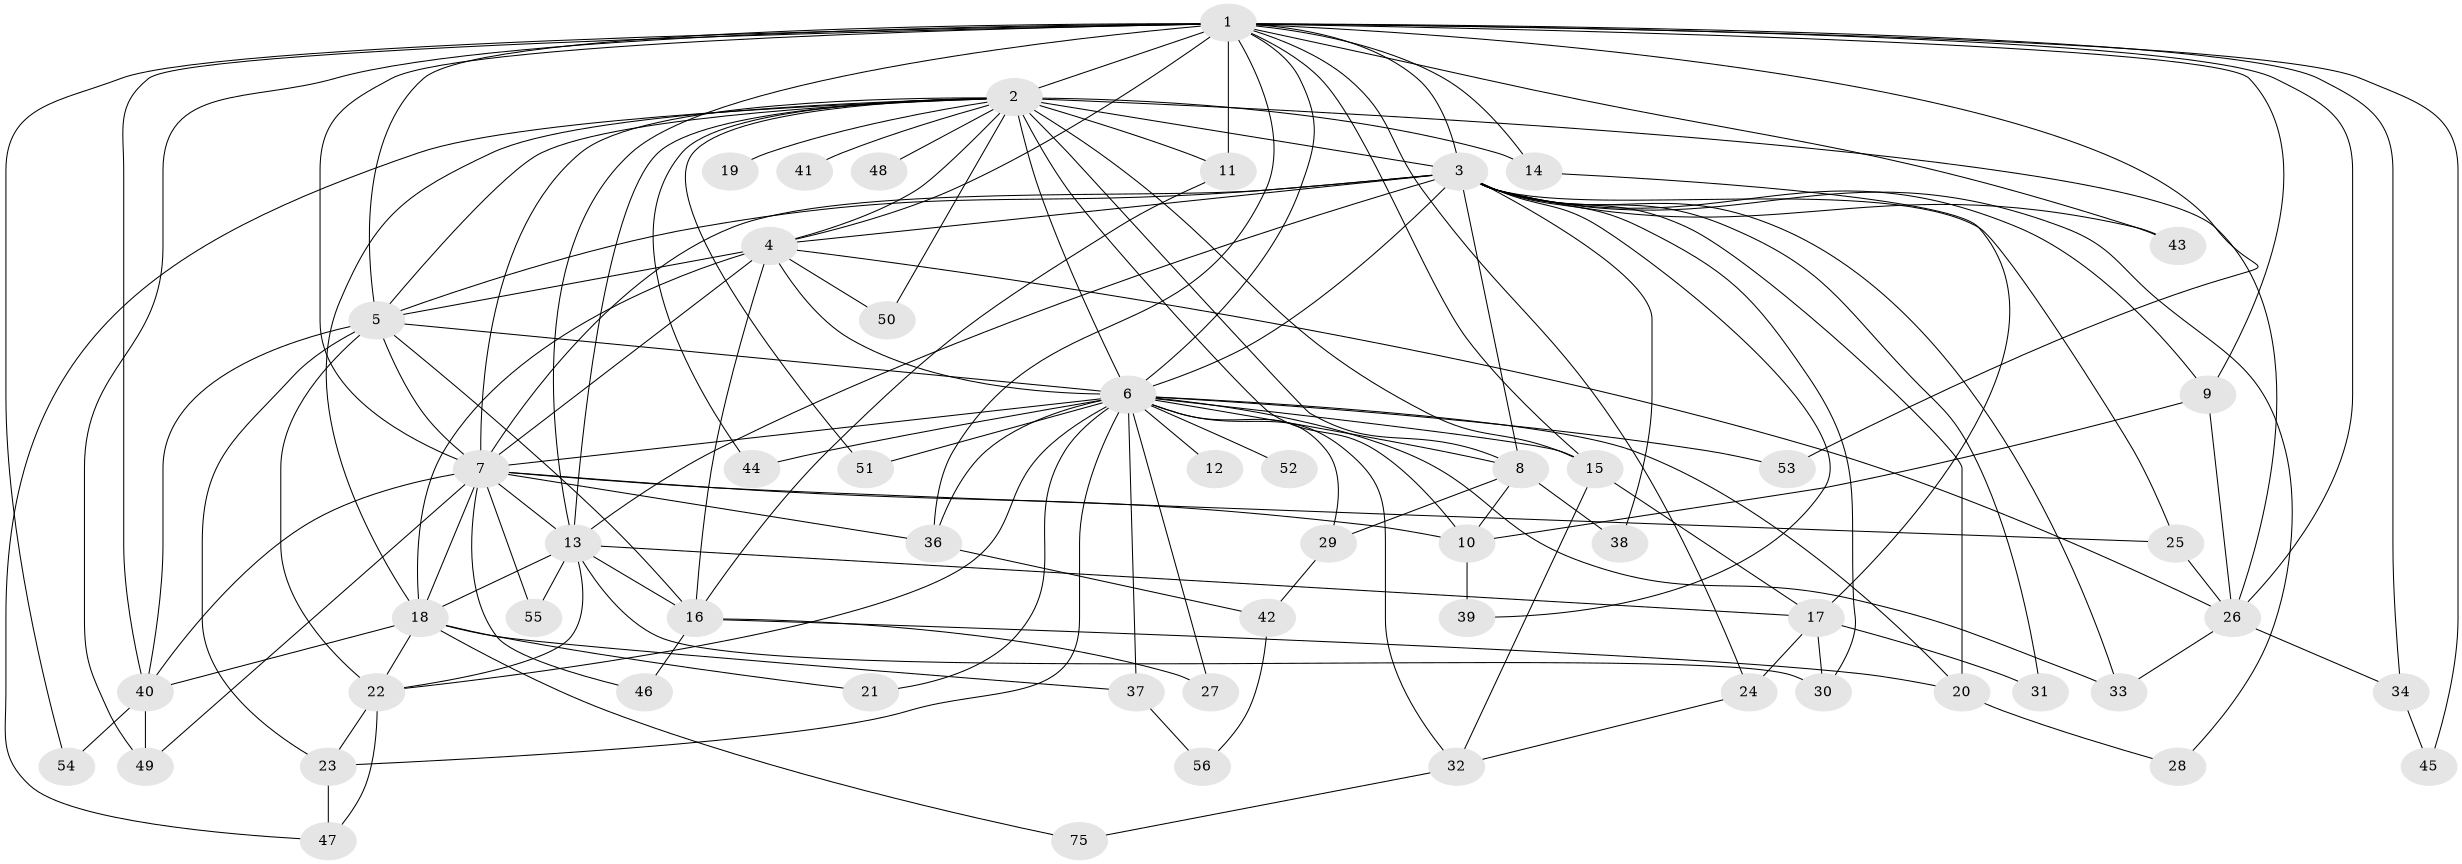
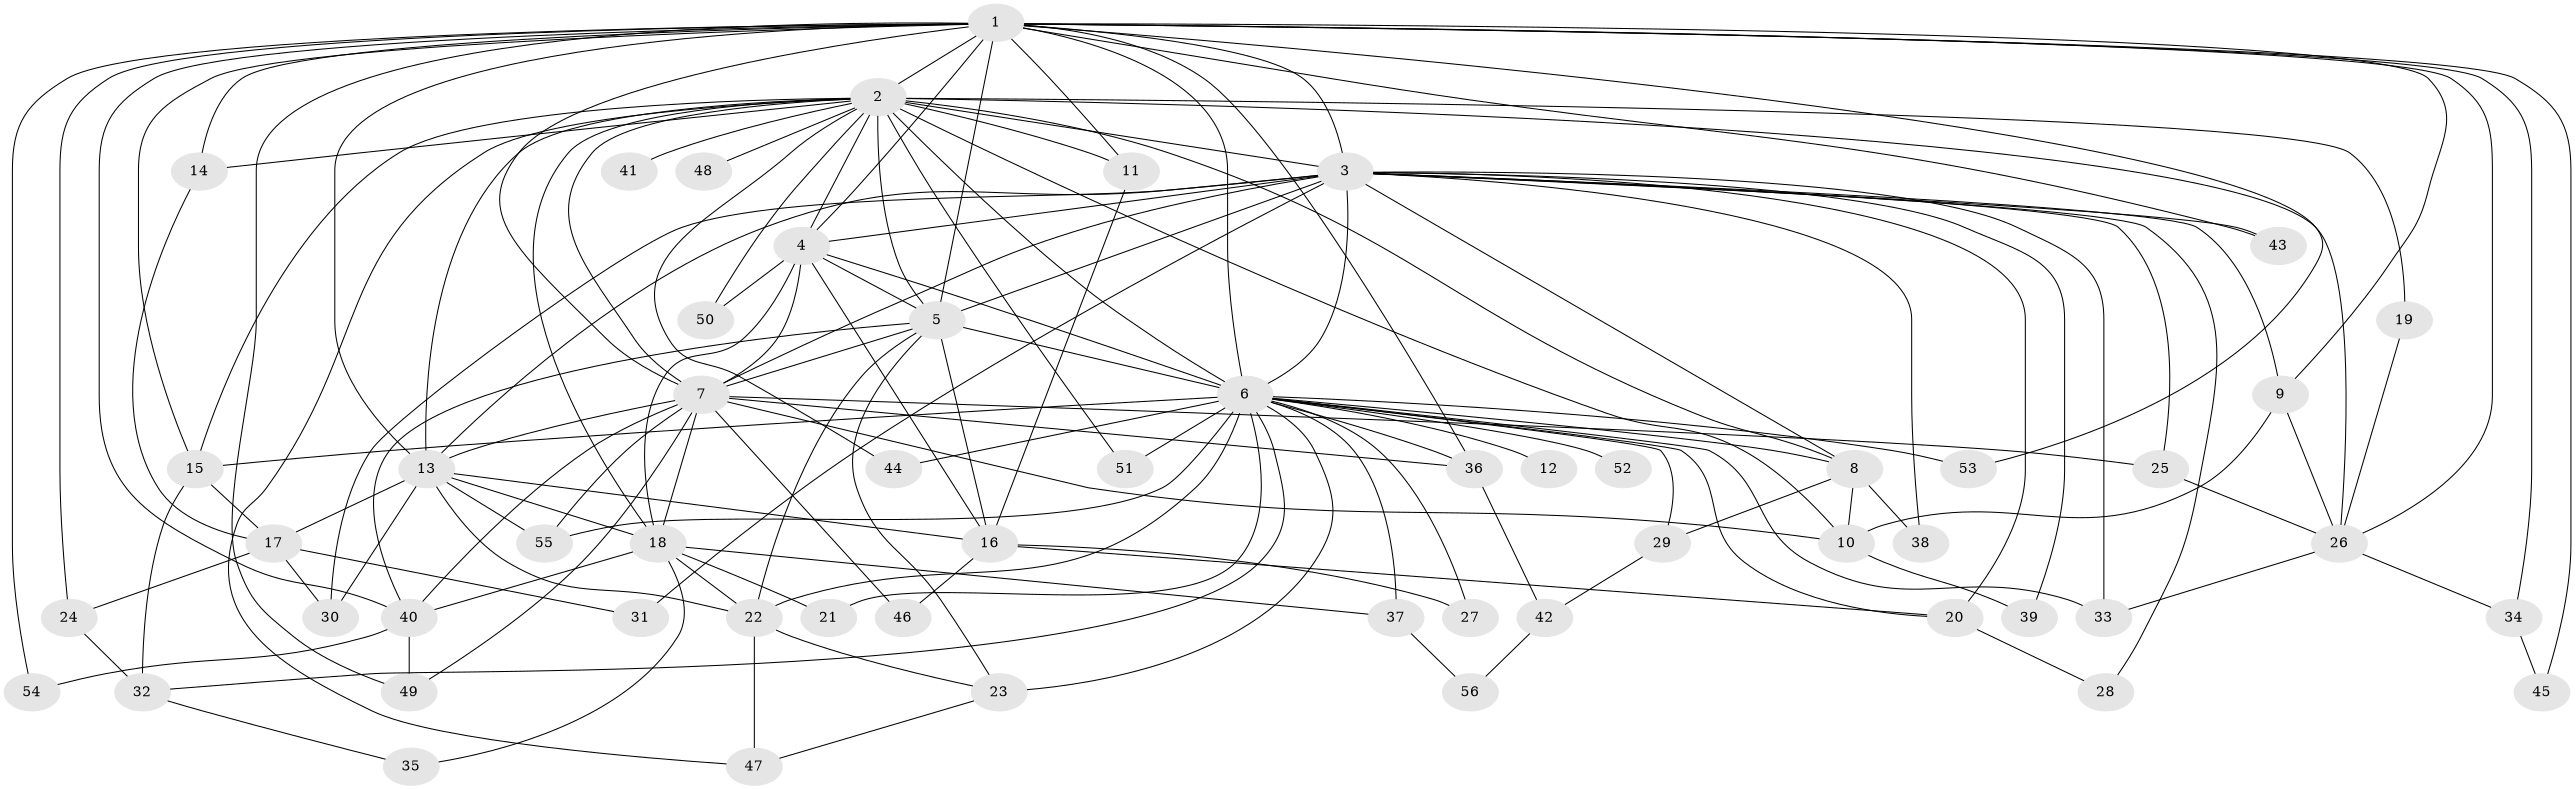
edge "4" -- "26": now "19" -- "26"
edge "6" -- "7": now "6" -- "55"
node "75": label "75" -> "35"
